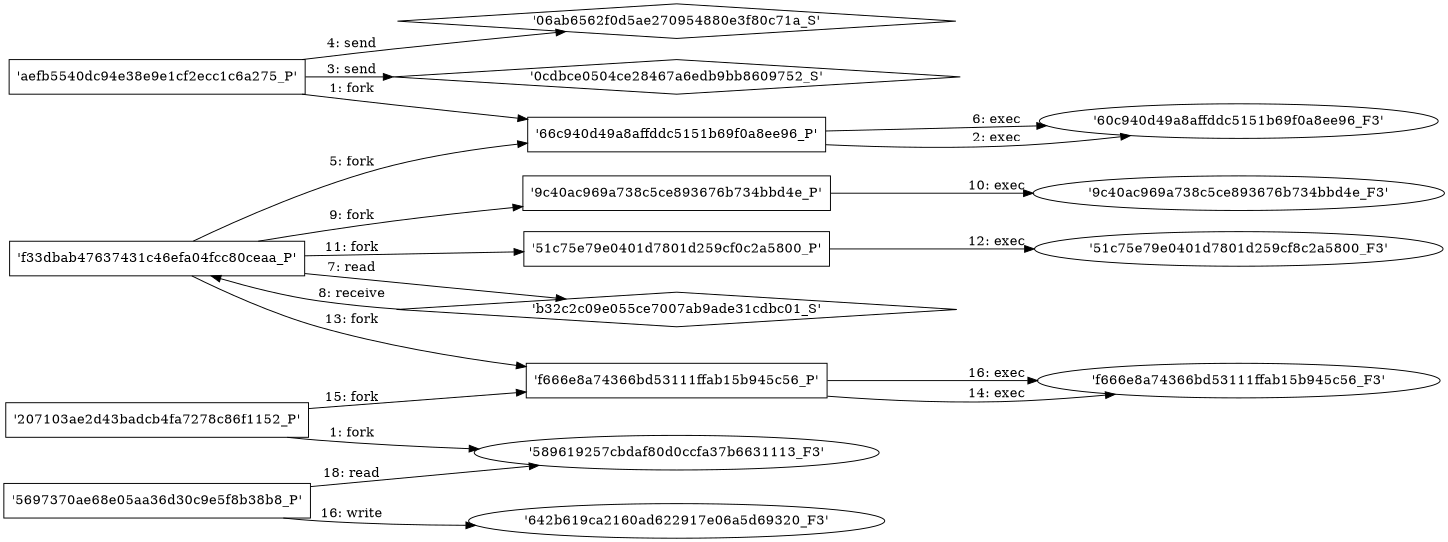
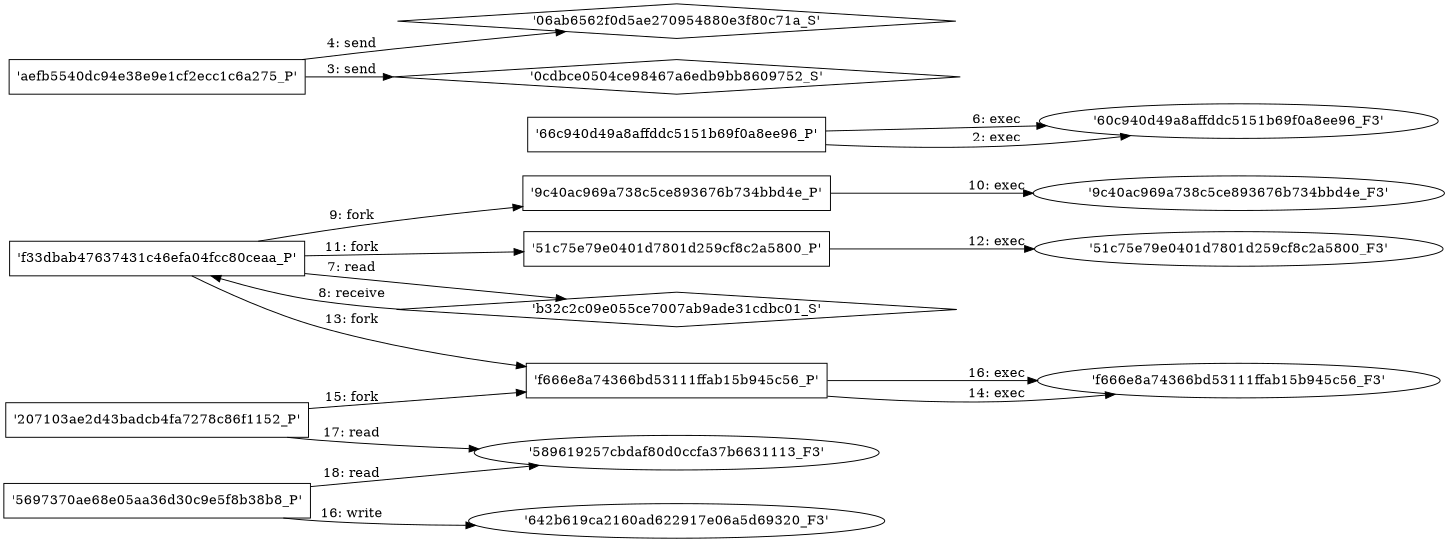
node "'0cdbce0504ce28467a6edb9bb8609752_S'": label "'0cdbce0504ce28467a6edb9bb8609752_S'" -> "'0cdbce0504ce98467a6edb9bb8609752_S'"
edge "'aefb5540dc94e38e9e1cf2ecc1c6a275_P'" -> "'66c940d49a8affddc5151b69f0a8ee96_P'": removed, label "1: fork"
edge "'f33dbab47637431c46efa04fcc80ceaa_P'" -> "'66c940d49a8affddc5151b69f0a8ee96_P'": removed, label "5: fork"
node "'51c75e79e0401d7801d259cf0c2a5800_P'": label "'51c75e79e0401d7801d259cf0c2a5800_P'" -> "'51c75e79e0401d7801d259cf8c2a5800_P'"
edge "'207103ae2d43badcb4fa7278c86f1152_P'" -> "'589619257cbdaf80d0ccfa37b6631113_F3'": label "1: fork" -> "17: read"
